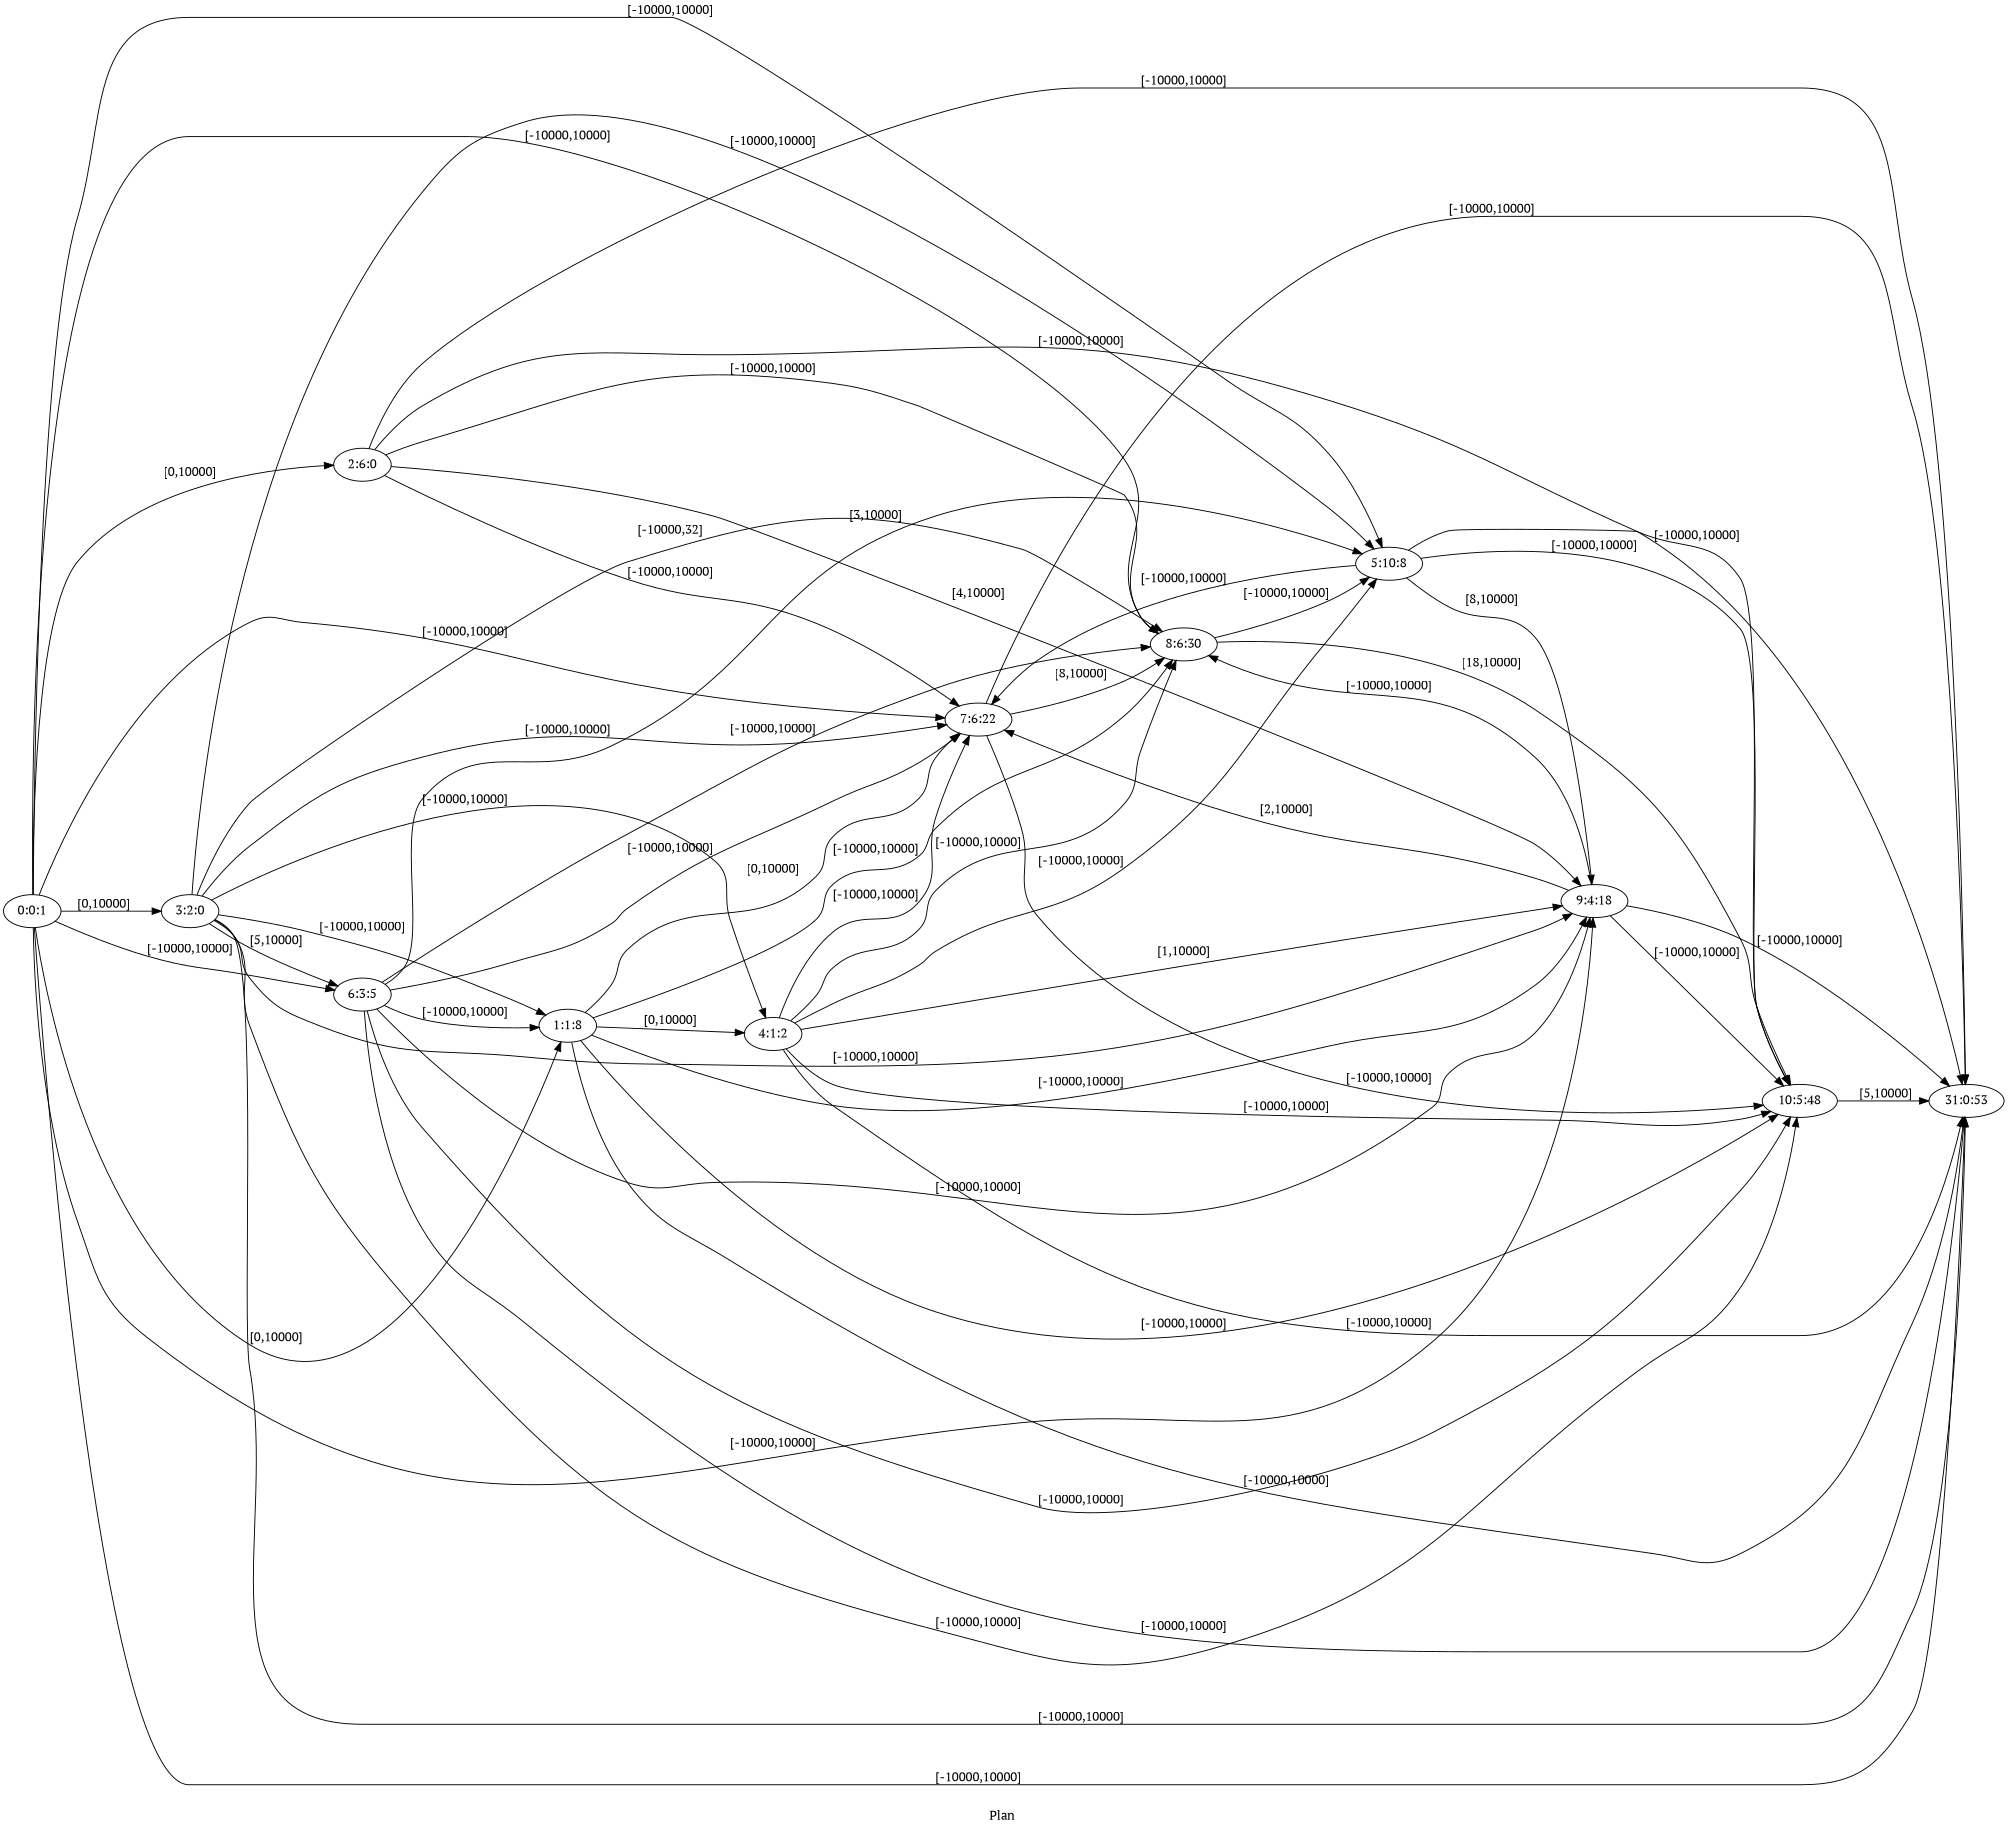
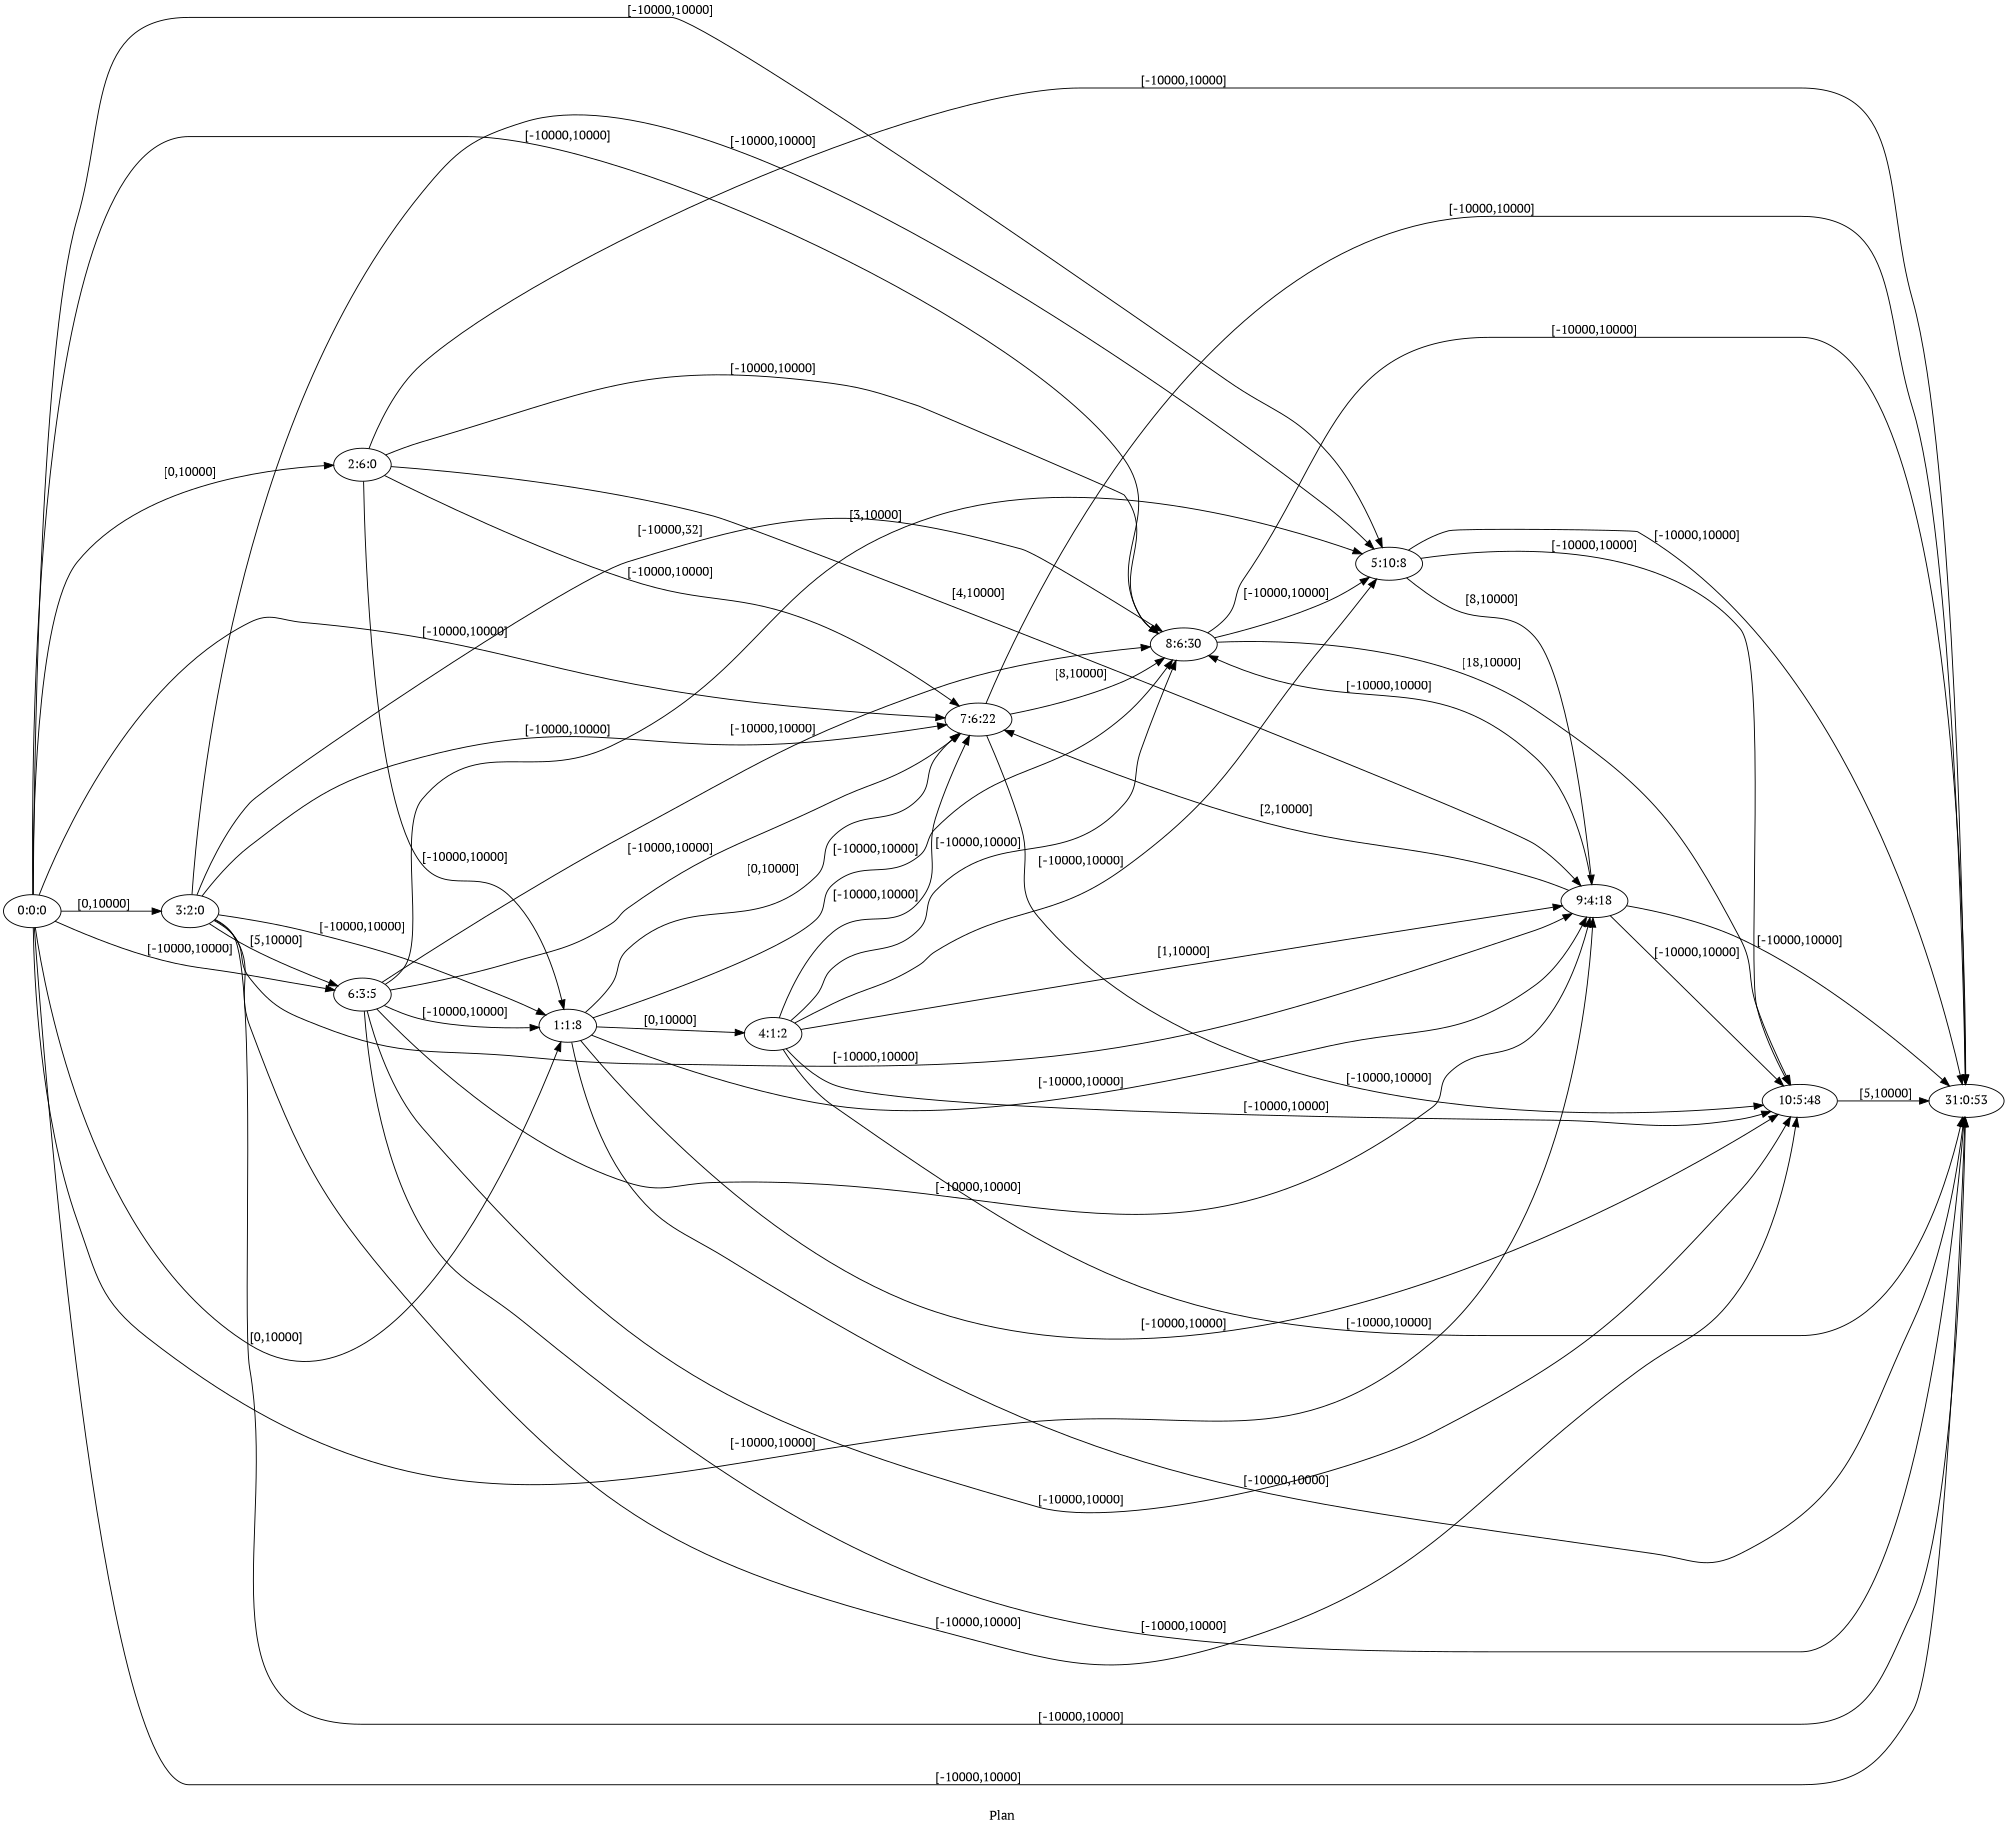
edge "8:6:30" -> "31:0:53": added, label "[-10000,10000]"
edge "2:6:0" -> "10:5:48": now "2:6:0" -> "1:1:8"
edge "5:10:8" -> "7:6:22": removed, label "[-10000,10000]"
edge "3:2:0" -> "4:1:2": removed, label "[-10000,10000]"
node "0:0:1": label "0:0:1" -> "0:0:0"
